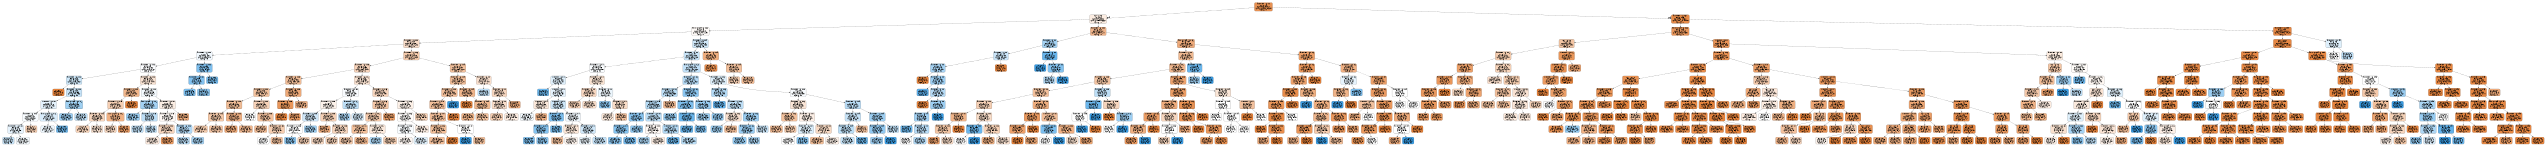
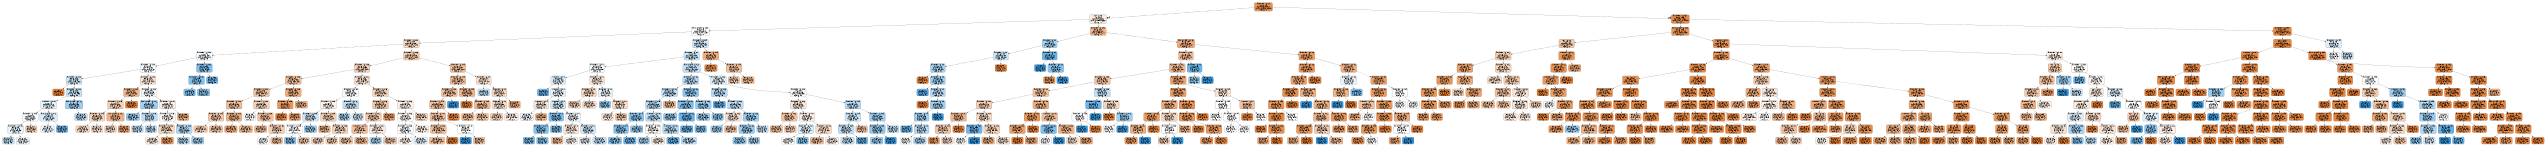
node "gini = 0.47 samples = 8 value = [3, 5] class = Yes": fillcolor #b0d8f5 -> #e99457
node "gini = 0.4 samples = 18 value = [13, 5] euribor = No": label "gini = 0.4 samples = 18 value = [13, 5] euribor = No" -> "gini = 0.4 samples = 18 value = [13, 5] class = No"
node "gini = 0.44 samples = 68 value = [22, 46] class = Yes": removed
